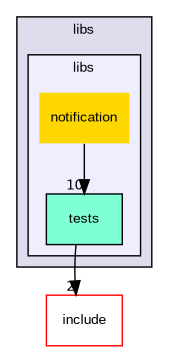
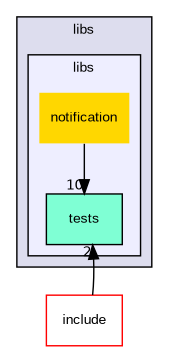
edge "tests" -> "include": reversed
